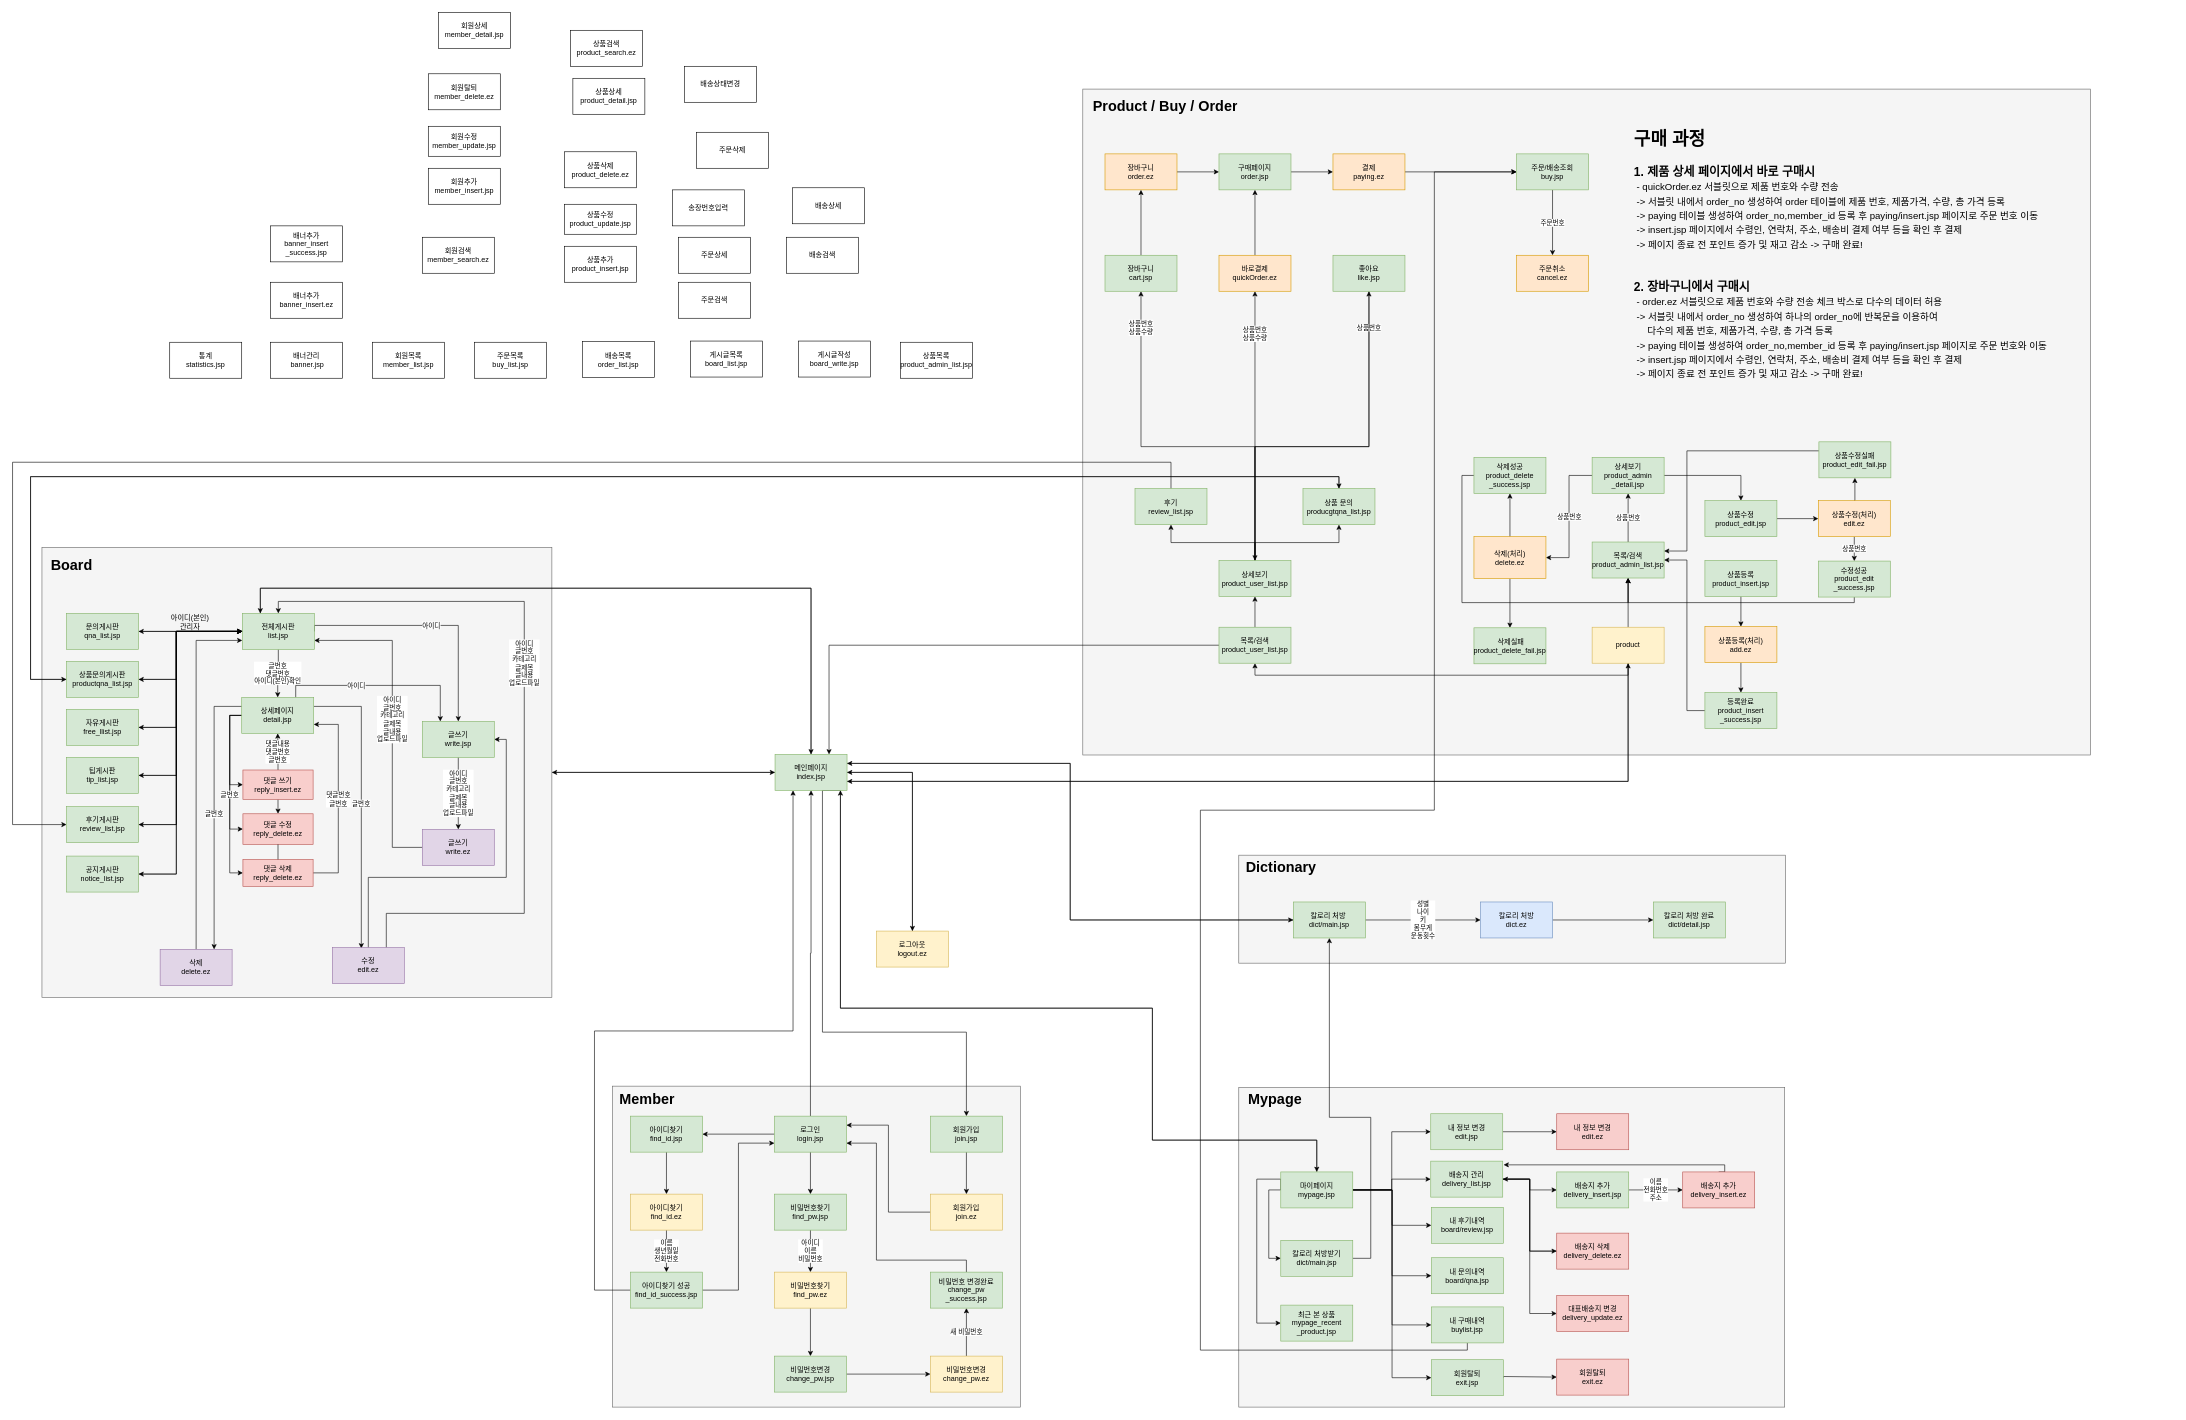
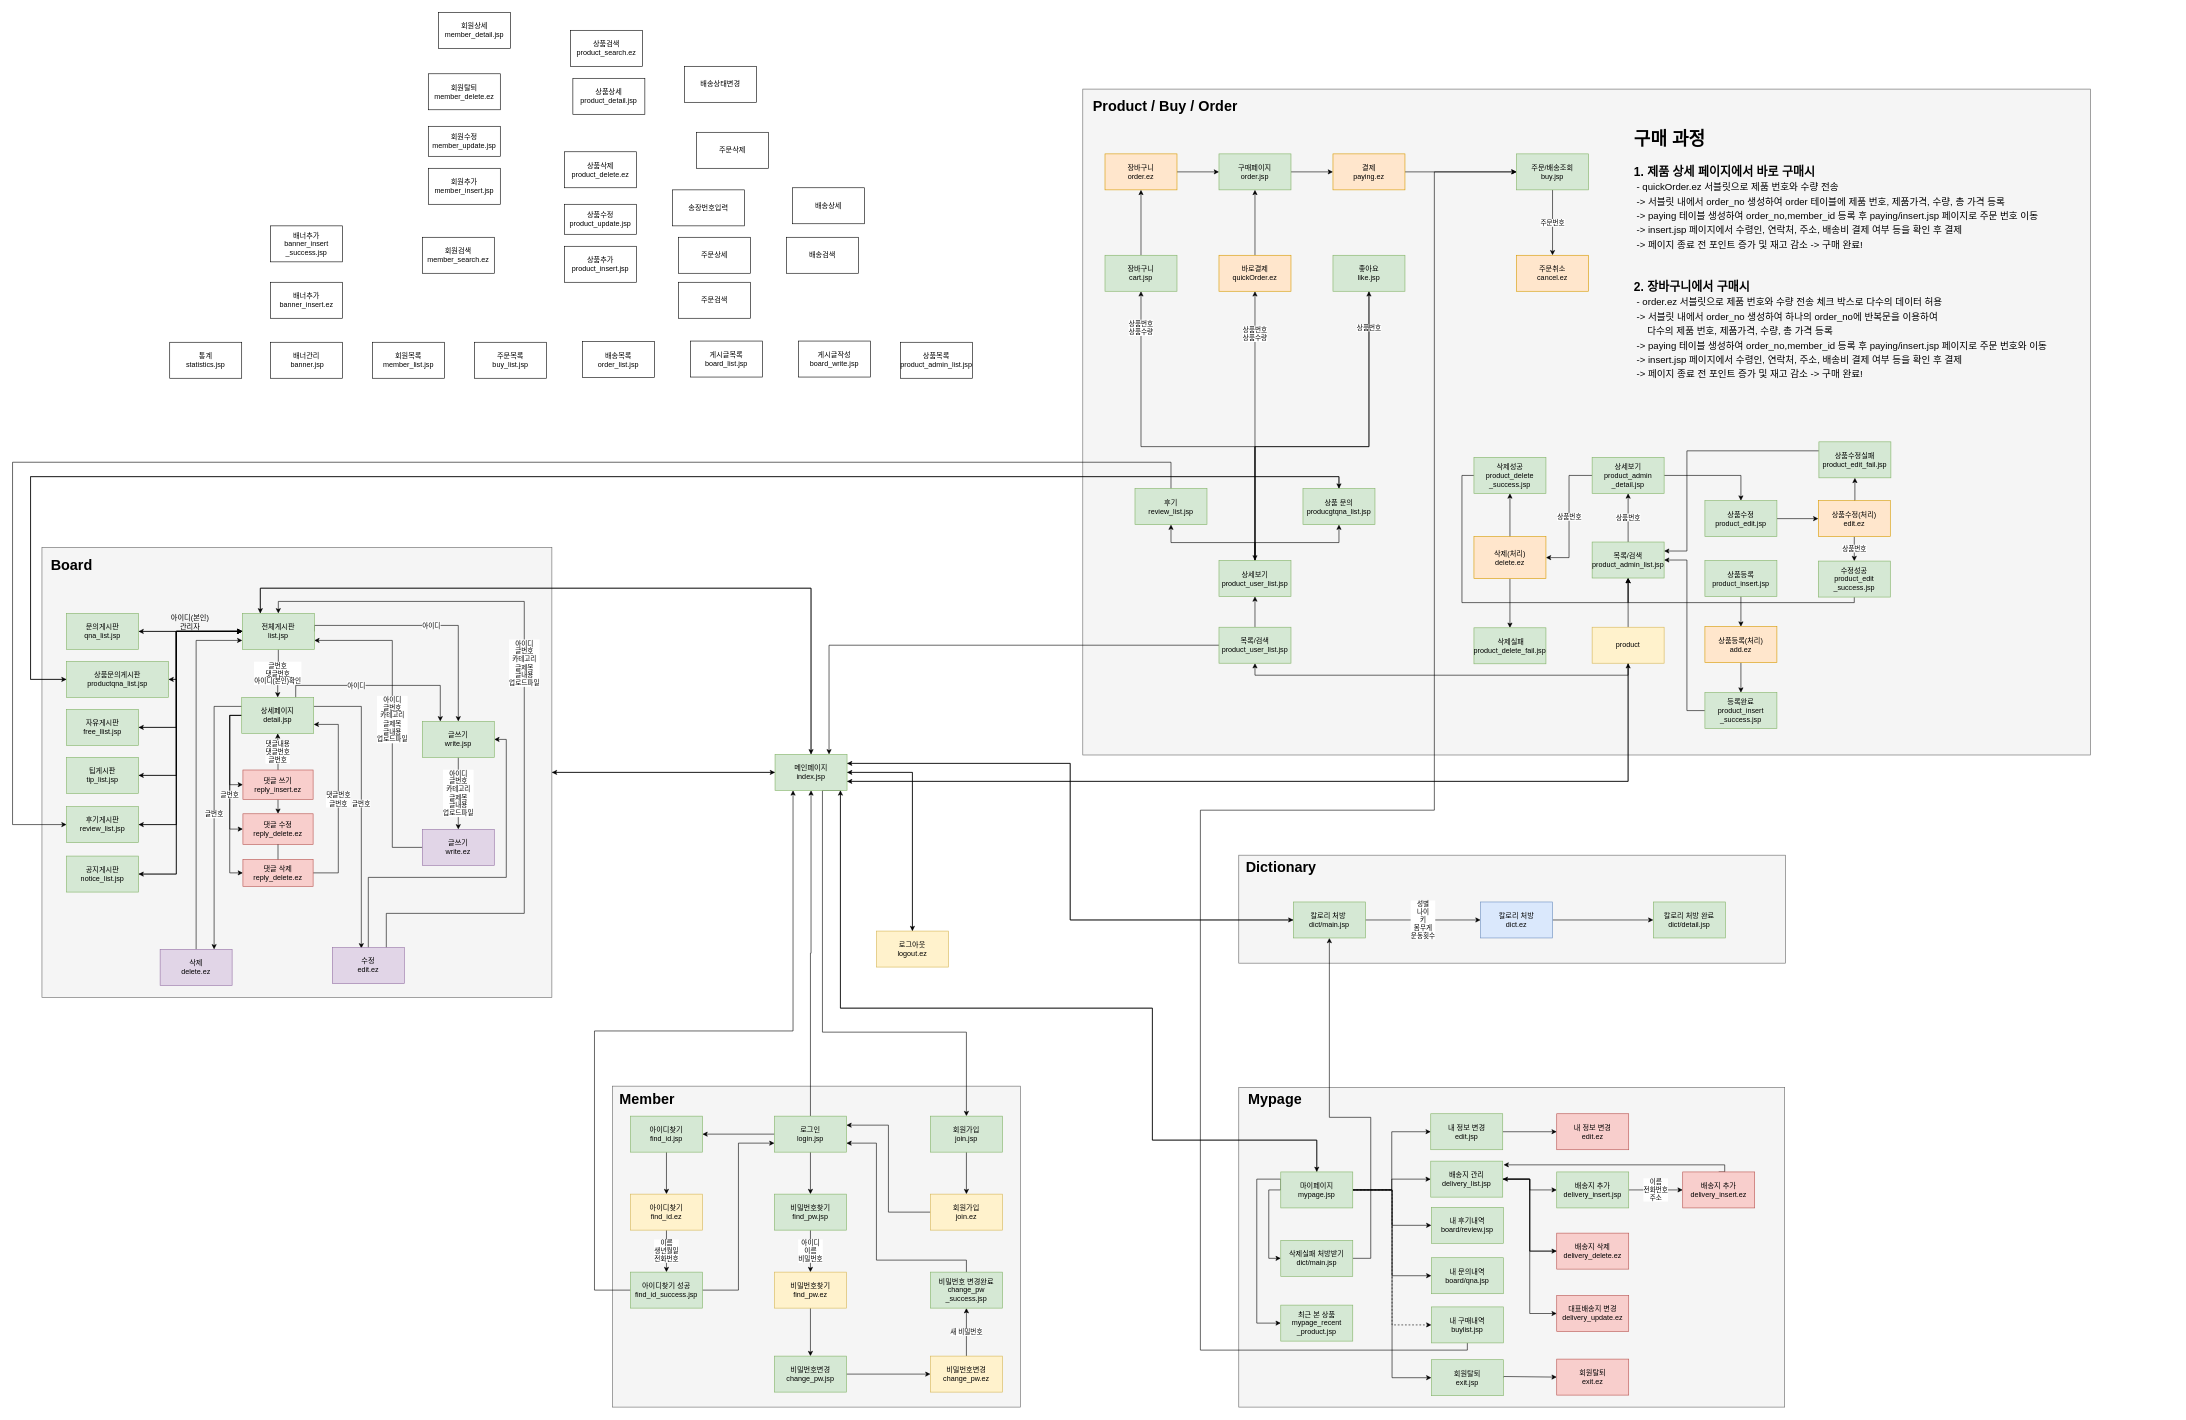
node "상품문의게시판 productqna_list.jsp": size 72x36 -> 102x36
node "칼로리 처방받기 dict/main.jsp": label "칼로리 처방받기 dict/main.jsp" -> "삭제실패 처방받기 dict/main.jsp"
edge "마이페이지 mypage.jsp" -> "내 구매내역 buylist.jsp": style solid -> dashed
